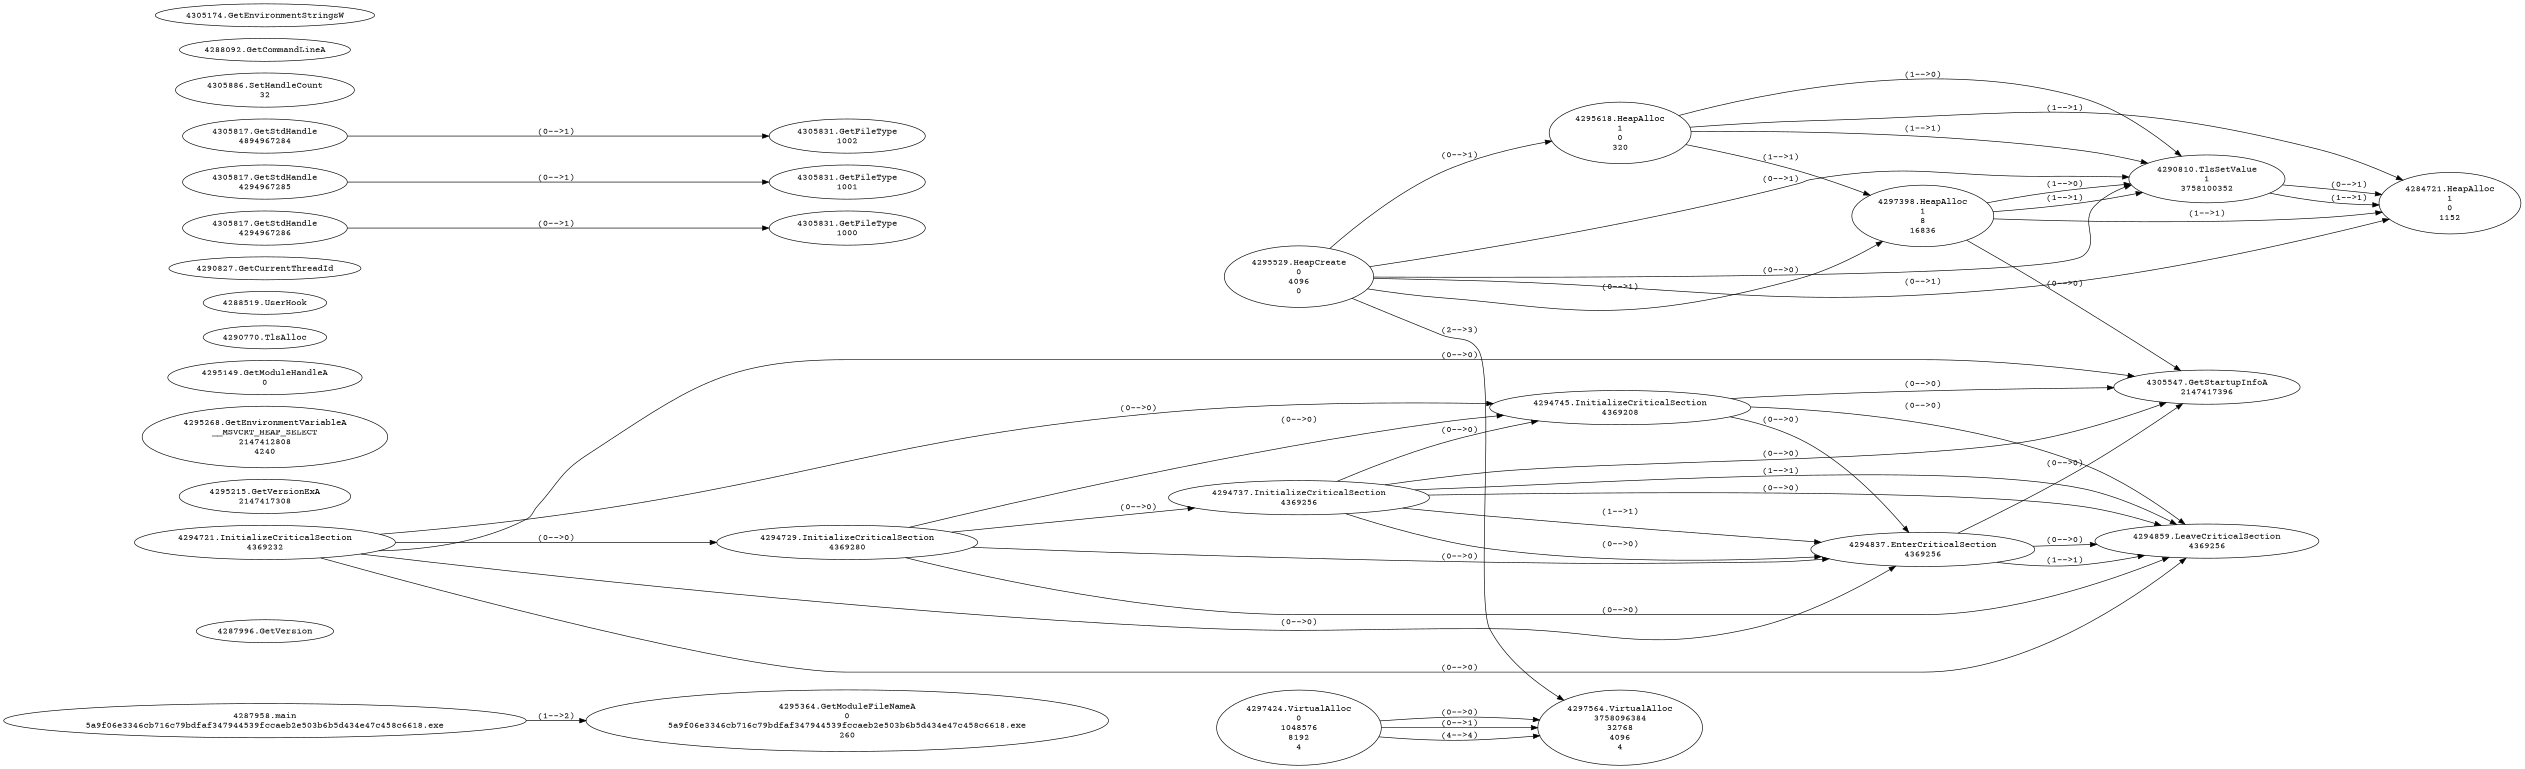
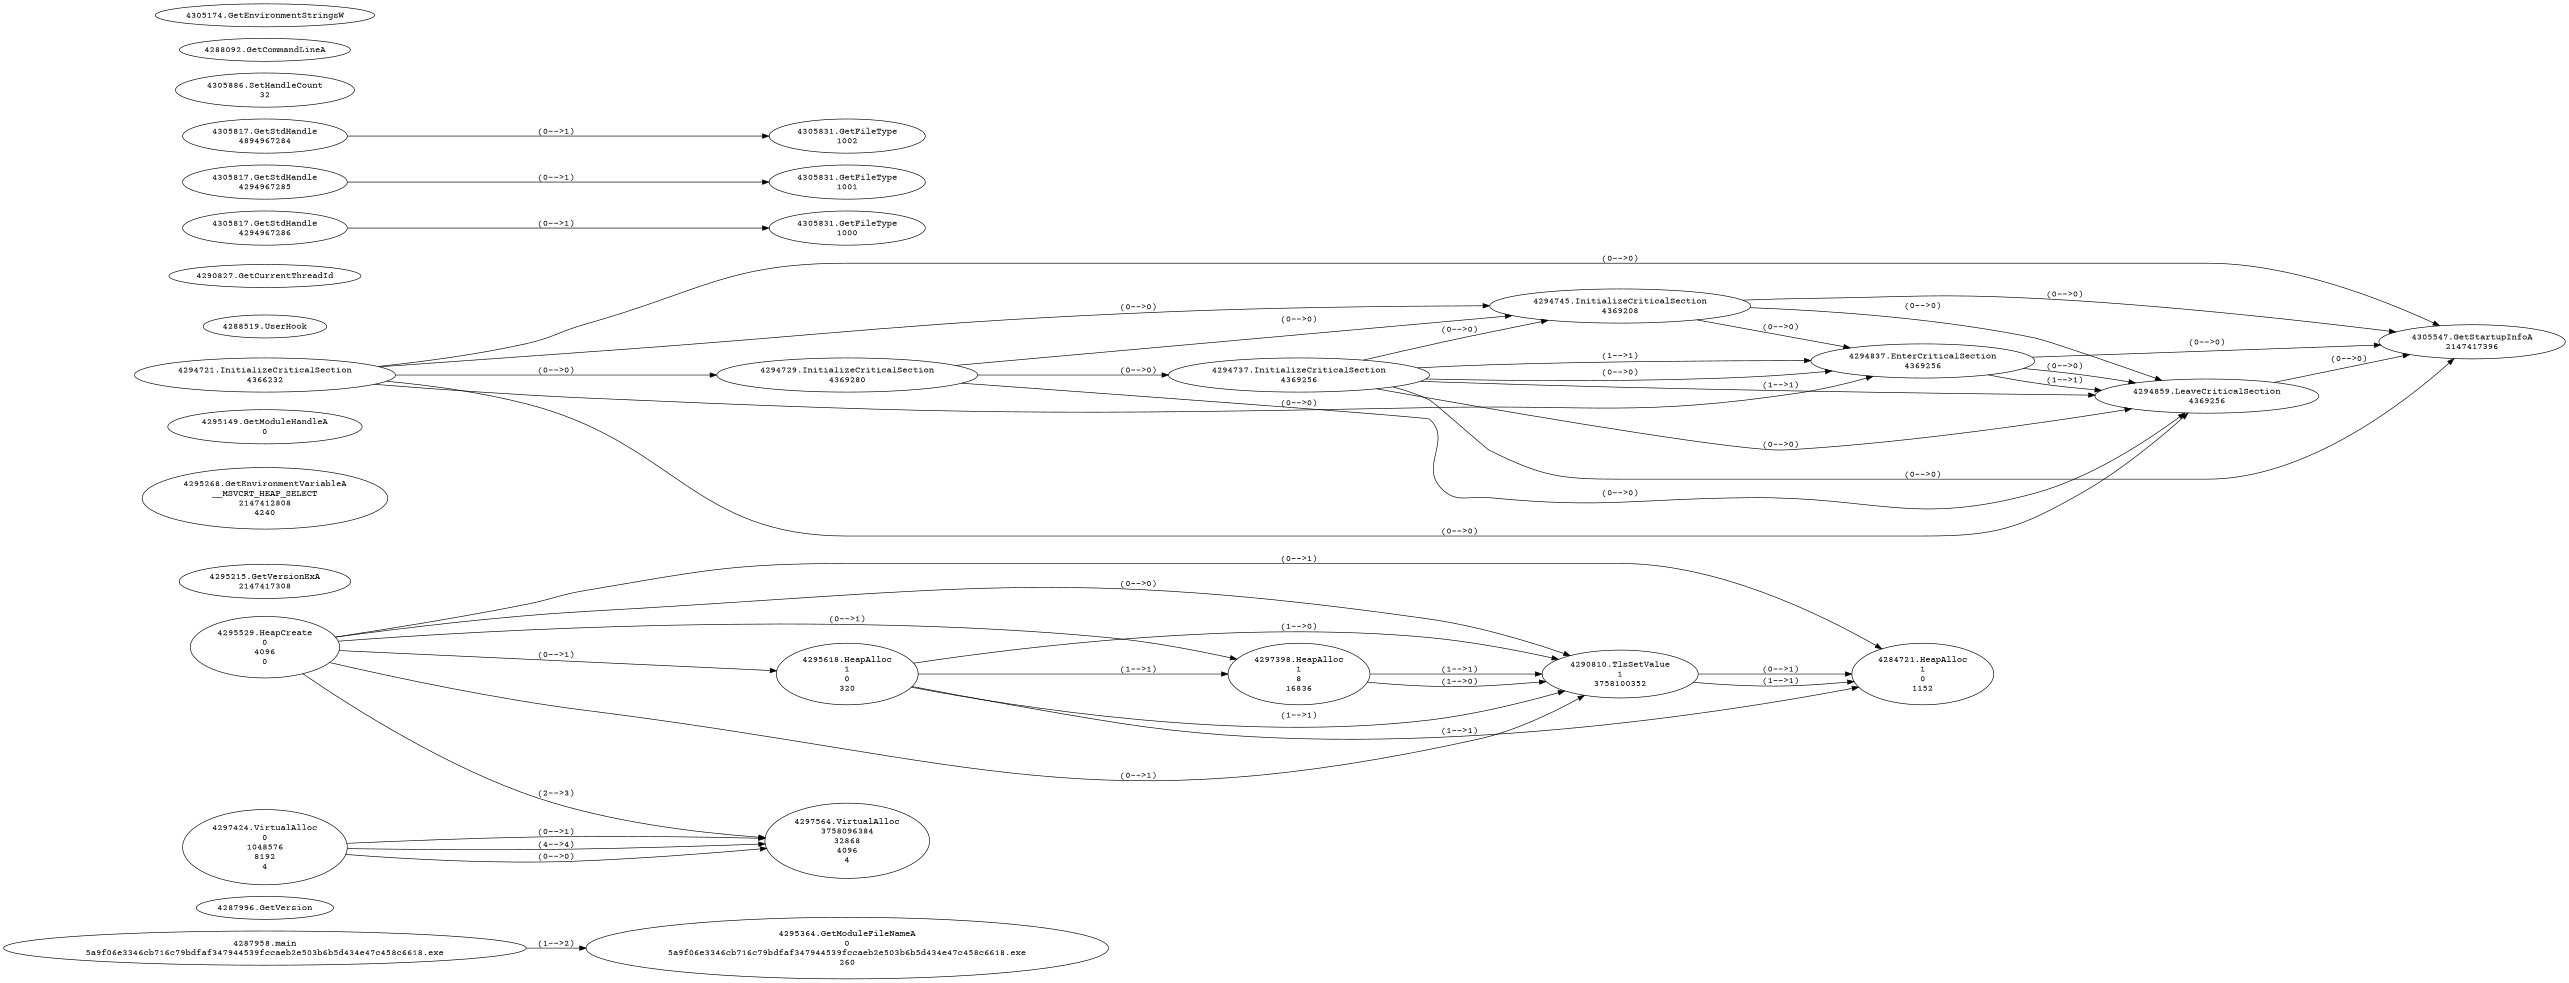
edge "4297398.HeapAlloc 1 8 16836" -> "4284721.HeapAlloc 1 0 1152": removed, label "(1-->1)"
edge "4297398.HeapAlloc 1 8 16836" -> "4305547.GetStartupInfoA 2147417396": now "4294859.LeaveCriticalSection 4369256" -> "4305547.GetStartupInfoA 2147417396"
node "4290770.TlsAlloc": removed
node "4294721.InitializeCriticalSection 4369232": label "4294721.InitializeCriticalSection 4369232" -> "4294721.InitializeCriticalSection 4366232"
edge "4294729.InitializeCriticalSection 4369280" -> "4294837.EnterCriticalSection 4369256": removed, label "(0-->0)"
node "4297564.VirtualAlloc 3758096384 32768 4096 4": label "4297564.VirtualAlloc 3758096384 32768 4096 4" -> "4297564.VirtualAlloc 3758096384 32868 4096 4"
